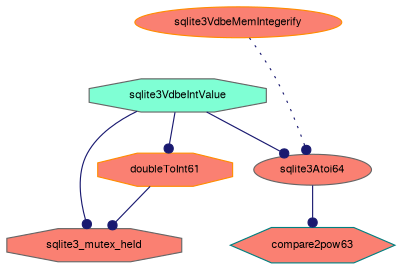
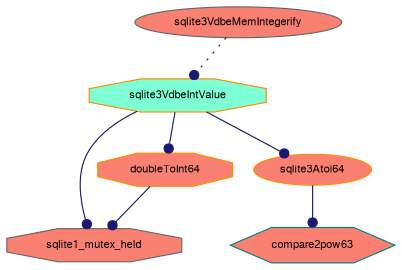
node "sqlite3VdbeMemIntegerify": color darkorange -> gray40
edge "sqlite3VdbeMemIntegerify" -> "sqlite3Atoi64": now "sqlite3VdbeMemIntegerify" -> "sqlite3VdbeIntValue"
node "sqlite3VdbeIntValue": color gray40 -> darkorange
node "doubleToInt61": label "doubleToInt61" -> "doubleToInt64"
node "sqlite3Atoi64": color gray40 -> darkorange
node "sqlite3_mutex_held": label "sqlite3_mutex_held" -> "sqlite1_mutex_held"
